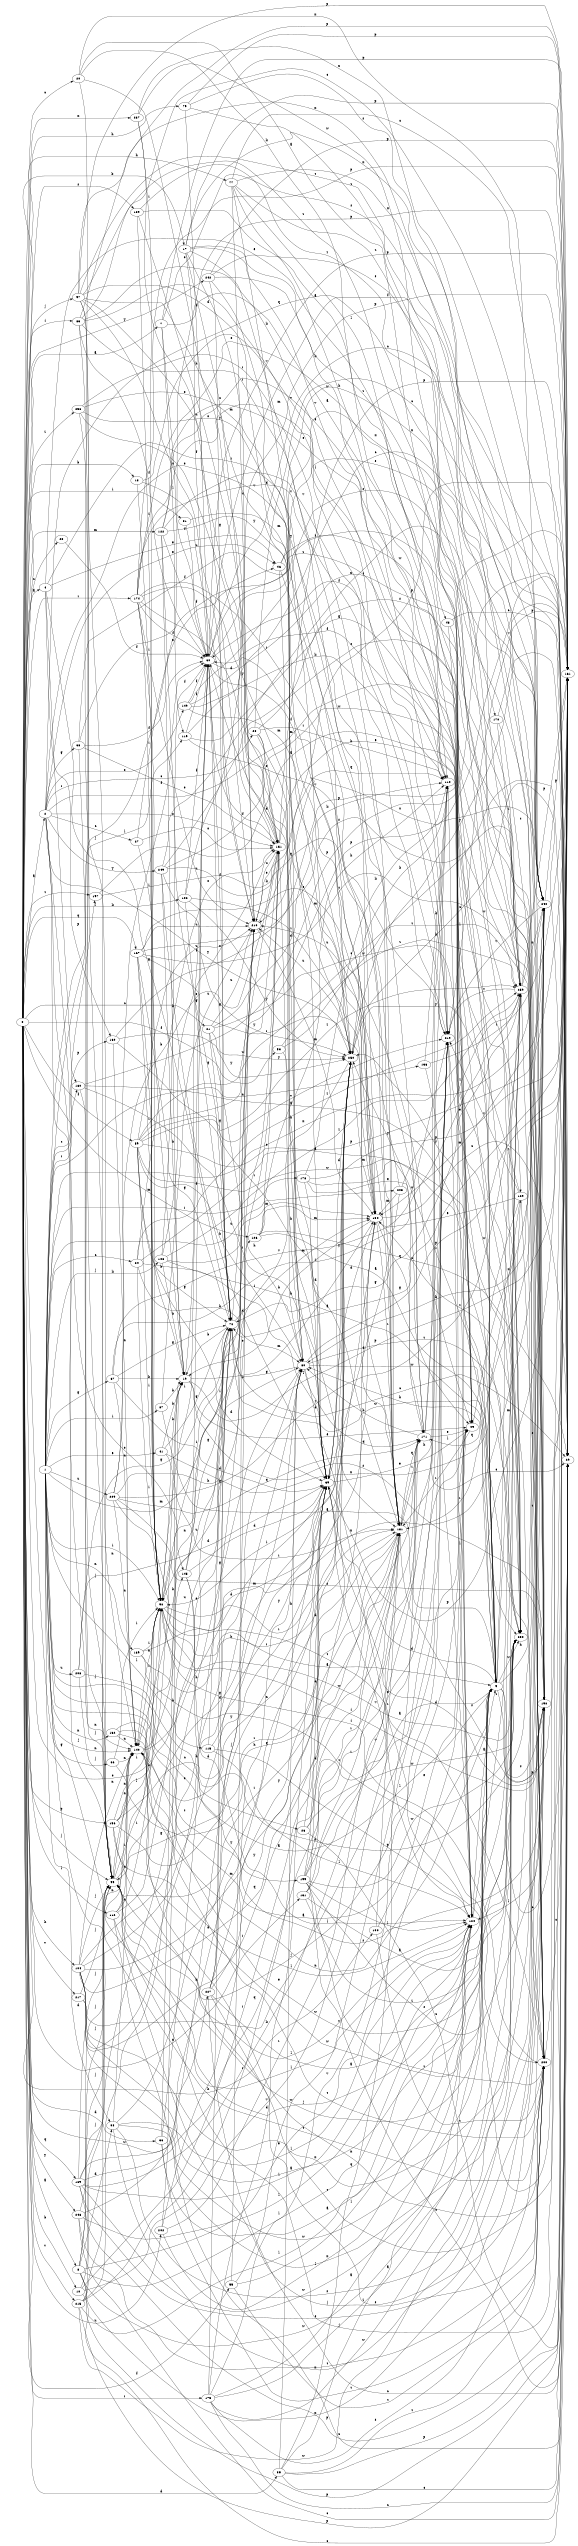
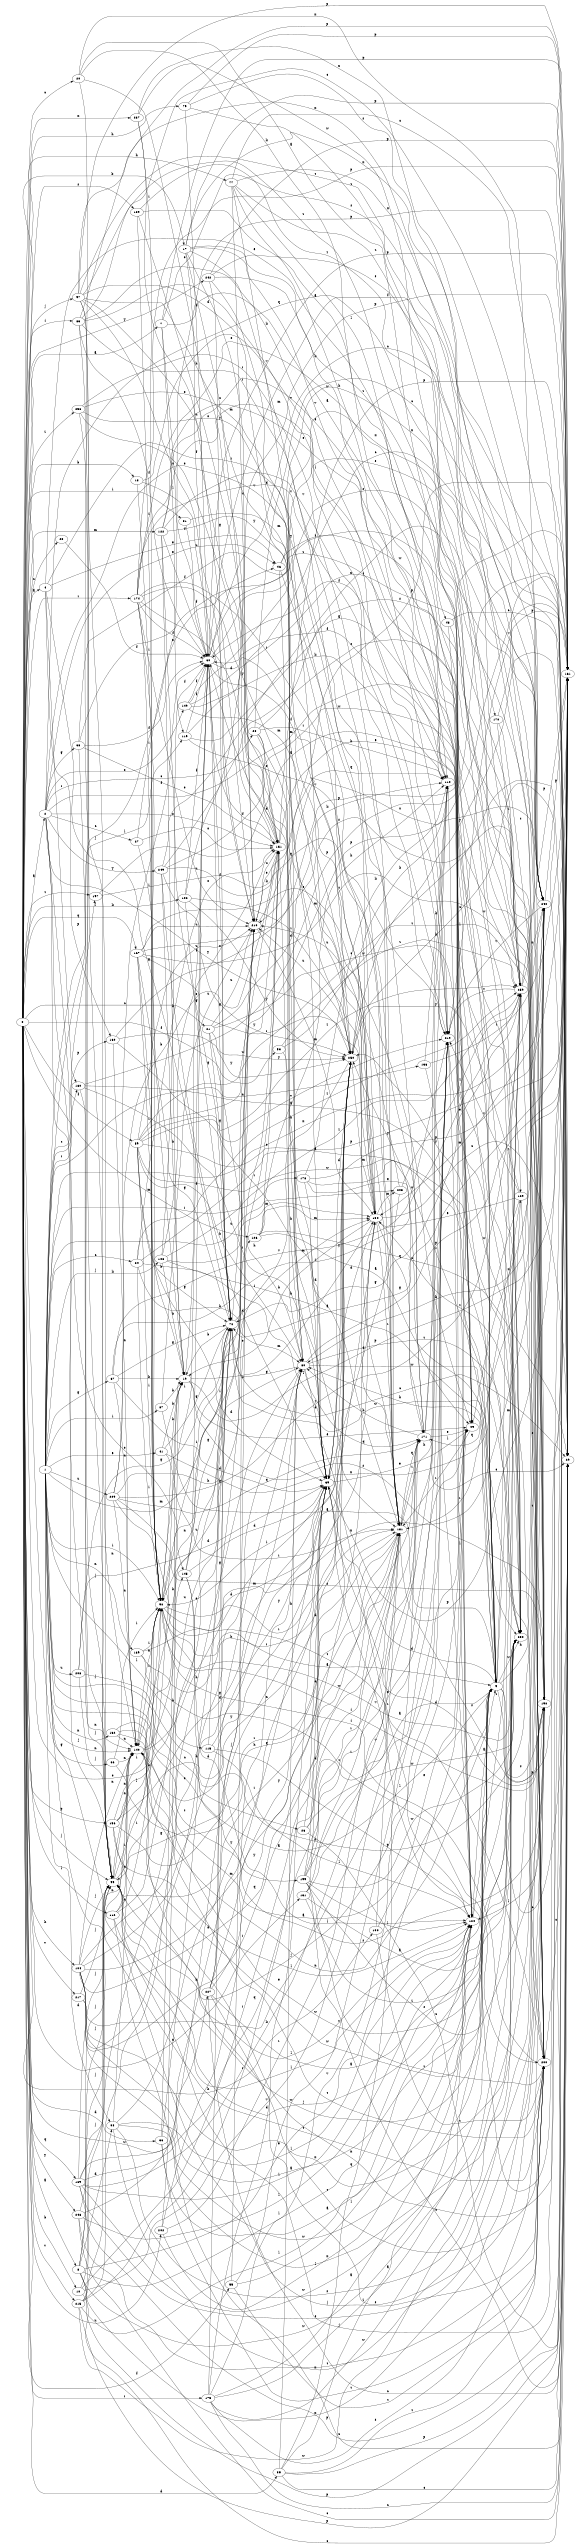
edge "203" -> "130": reversed
